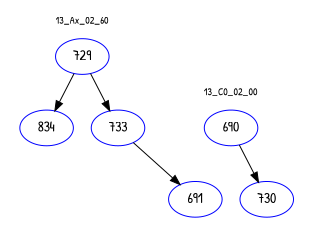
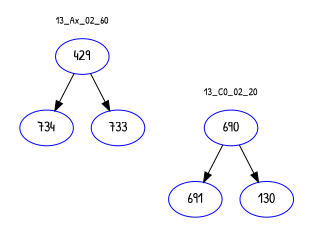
node "729": label "729" -> "429"
cluster "13_C0_02_00": label "13_C0_02_00" -> "13_C0_02_20"
node "834": label "834" -> "734"
edge "733" -> "691": now "690" -> "691"
node "730": label "730" -> "130"
